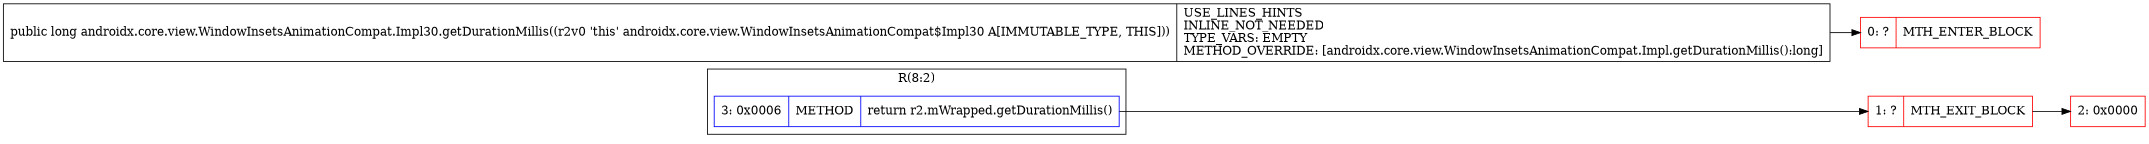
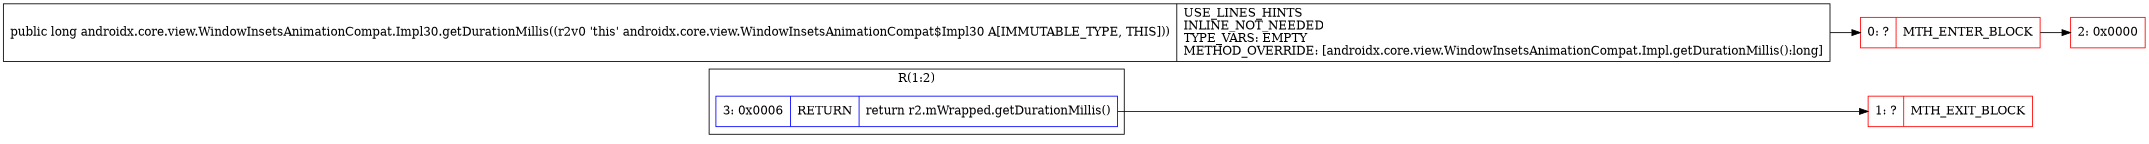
cluster "R(8:2)": label "R(8:2)" -> "R(1:2)"
node "3: 0x0006": text "METHOD" -> "RETURN"
edge "1: ?" -> "2: 0x0000": now "0: ?" -> "2: 0x0000"
